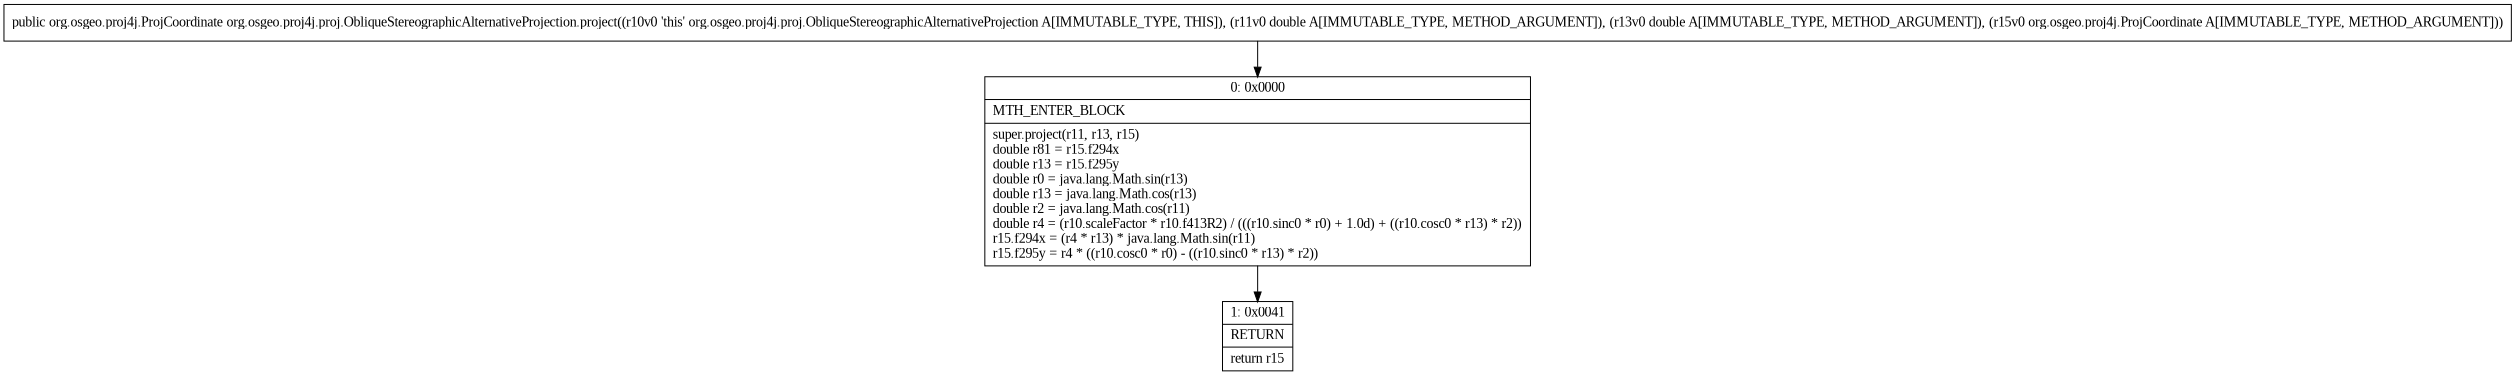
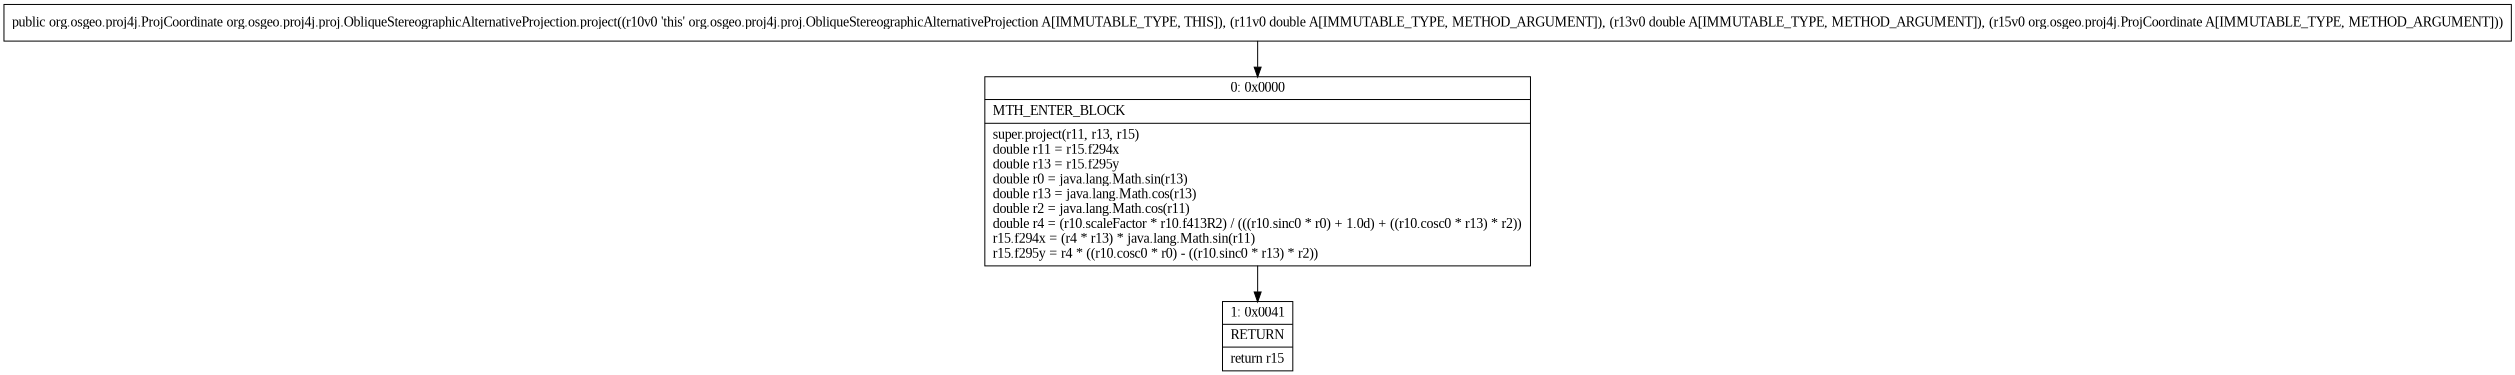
node "0: 0x0000": text "double r81 = r15.f294x" -> "double r11 = r15.f294x"
